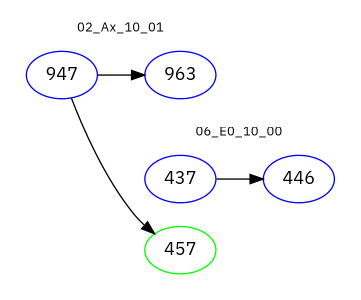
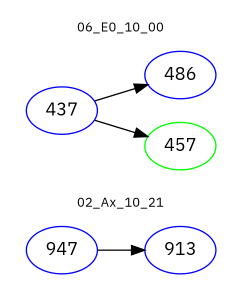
cluster "02_Ax_10_01": label "02_Ax_10_01" -> "02_Ax_10_21"
node "963": label "963" -> "913"
edge "947" -> "457": now "437" -> "457"
node "446": label "446" -> "486"
